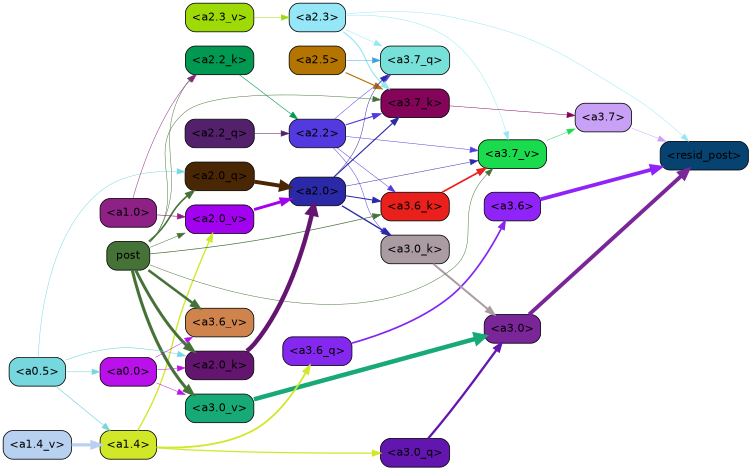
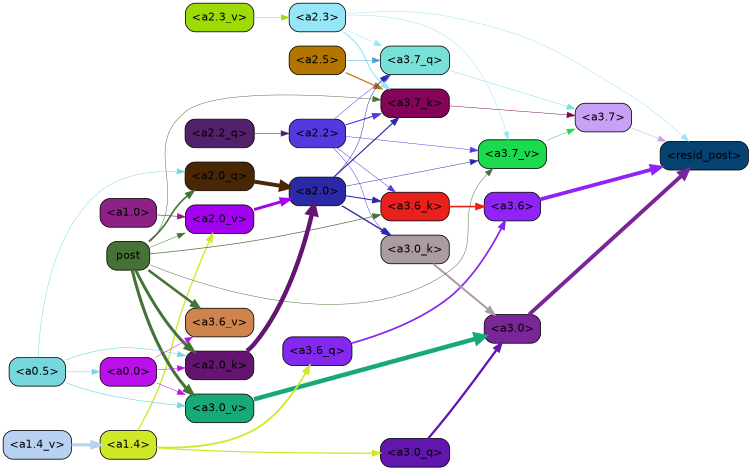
node "<a2.2_k>": removed
edge "<a3.7_q>" -> "<a3.7>": added
edge "<a3.6_k>" -> "<a3.7_v>": now "<a3.6_k>" -> "<a3.6>"
edge "<a0.5>" -> "<a1.4>": now "<a0.5>" -> "<a3.0_v>"
